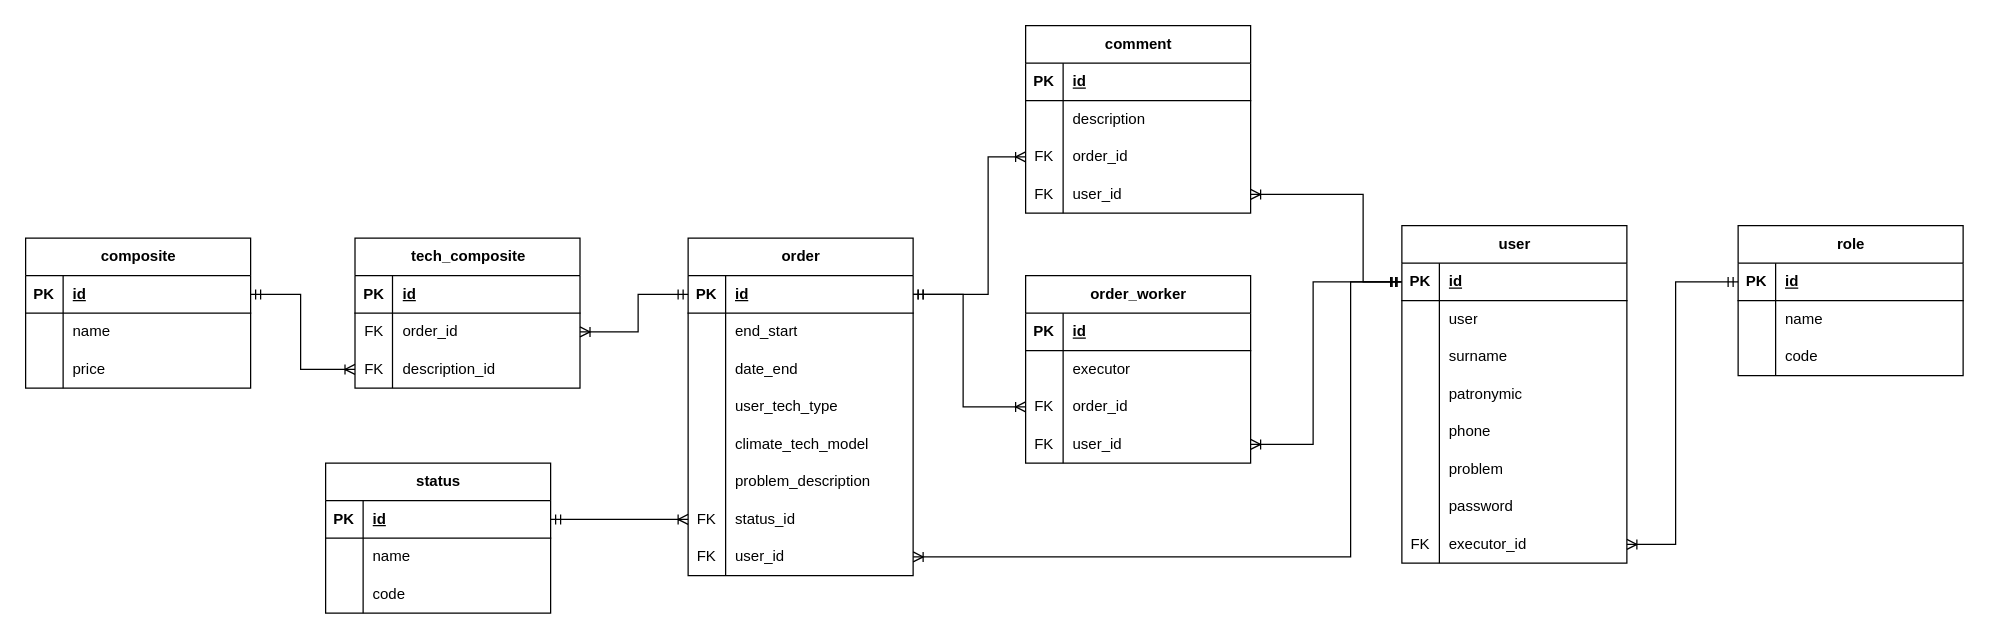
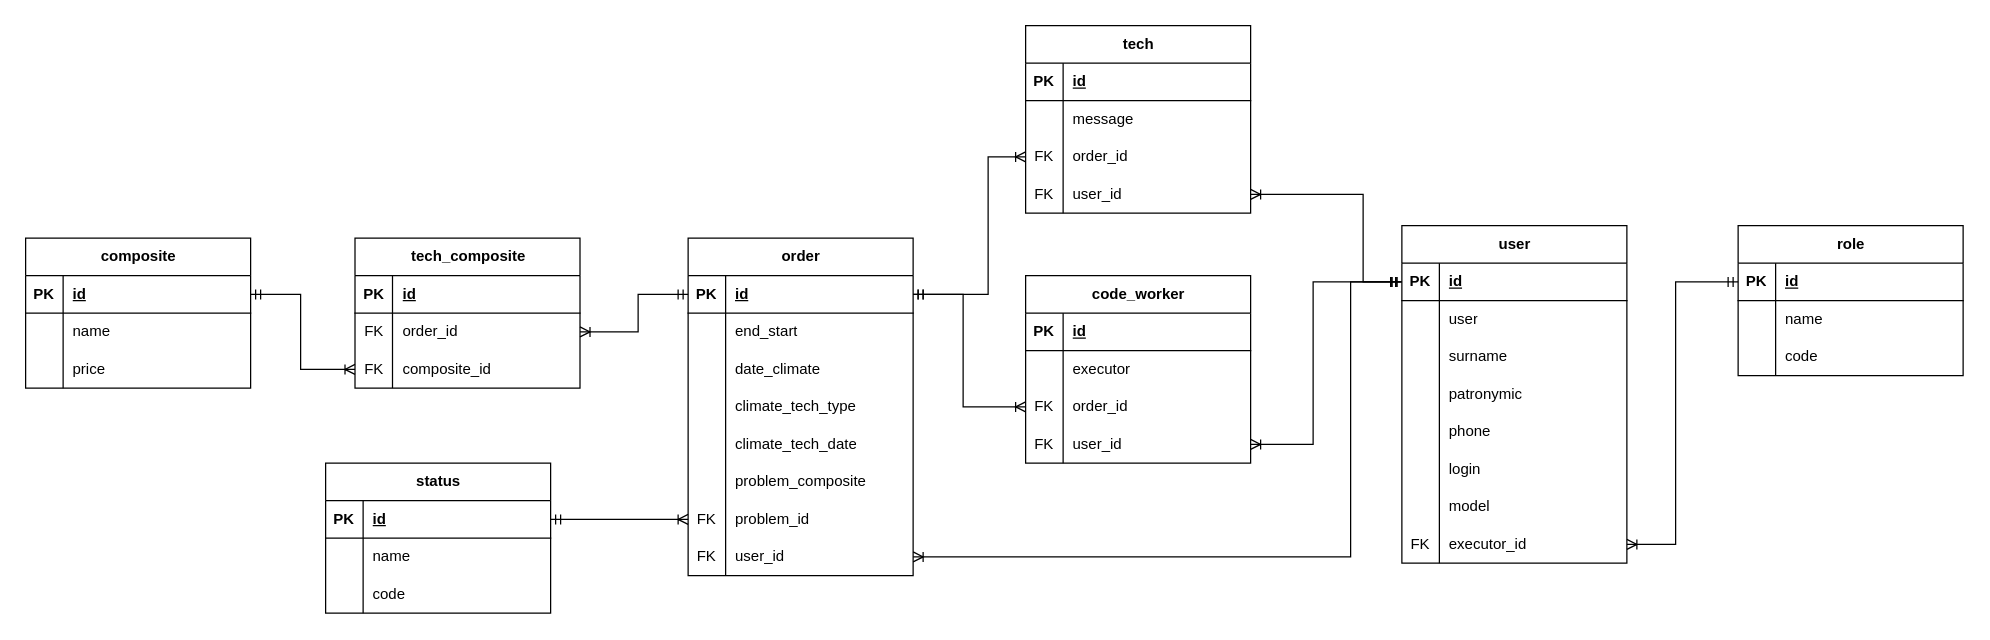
node "comment": label "comment" -> "tech"
node "description": label "description" -> "message"
node "order_worker": label "order_worker" -> "code_worker"
node "description_id": label "description_id" -> "composite_id"
node "date_end": label "date_end" -> "date_climate"
node "user_tech_type": label "user_tech_type" -> "climate_tech_type"
node "climate_tech_model": label "climate_tech_model" -> "climate_tech_date"
node "problem": label "problem" -> "login"
node "problem_description": label "problem_description" -> "problem_composite"
node "password": label "password" -> "model"
node "status_id": label "status_id" -> "problem_id"
